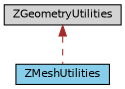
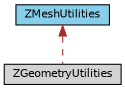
edge "ZMeshUtilities" -> "ZGeometryUtilities": reversed
